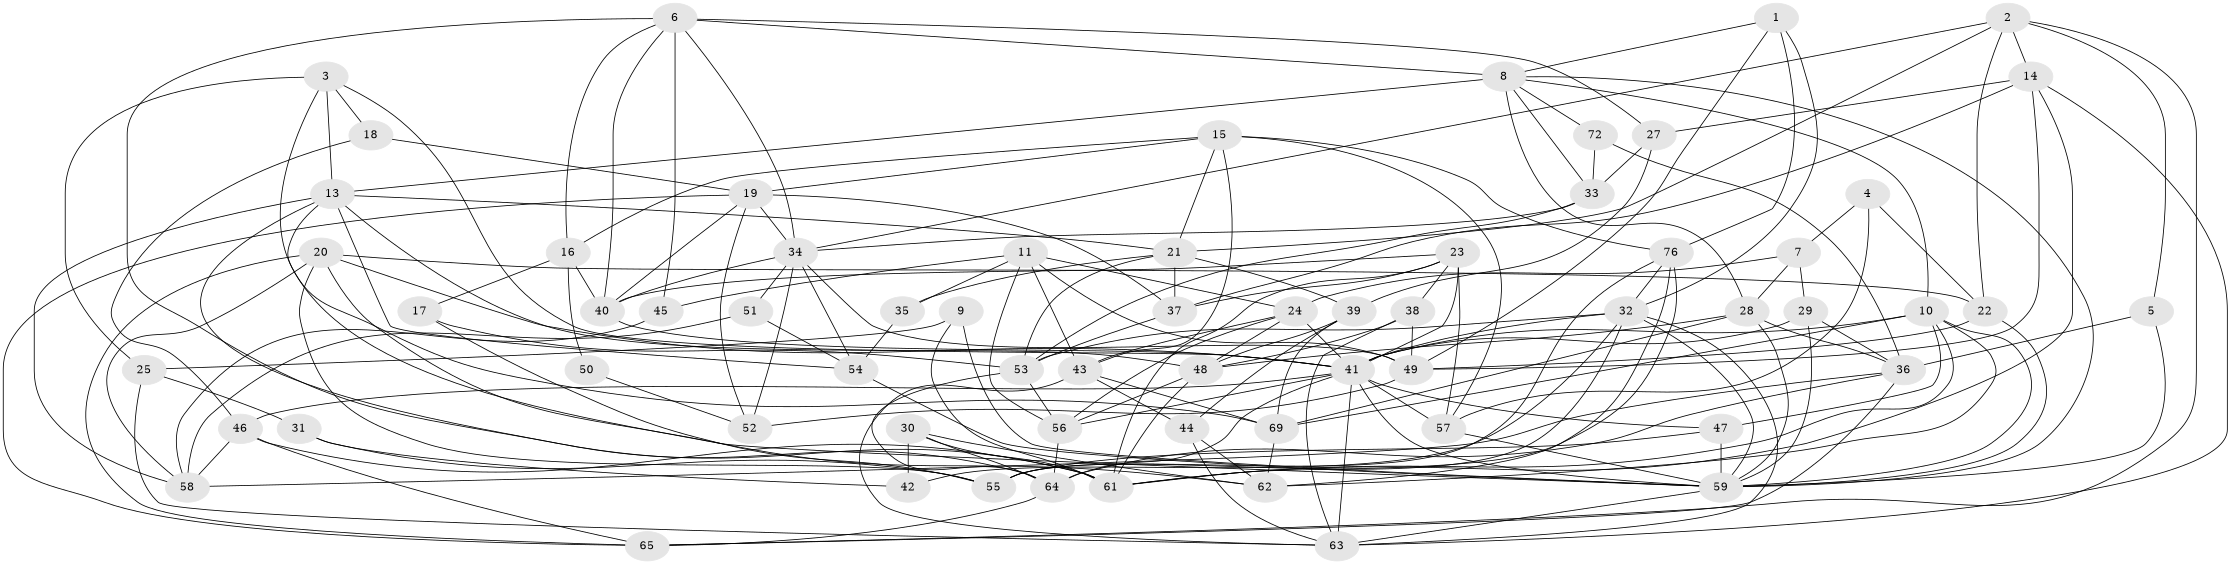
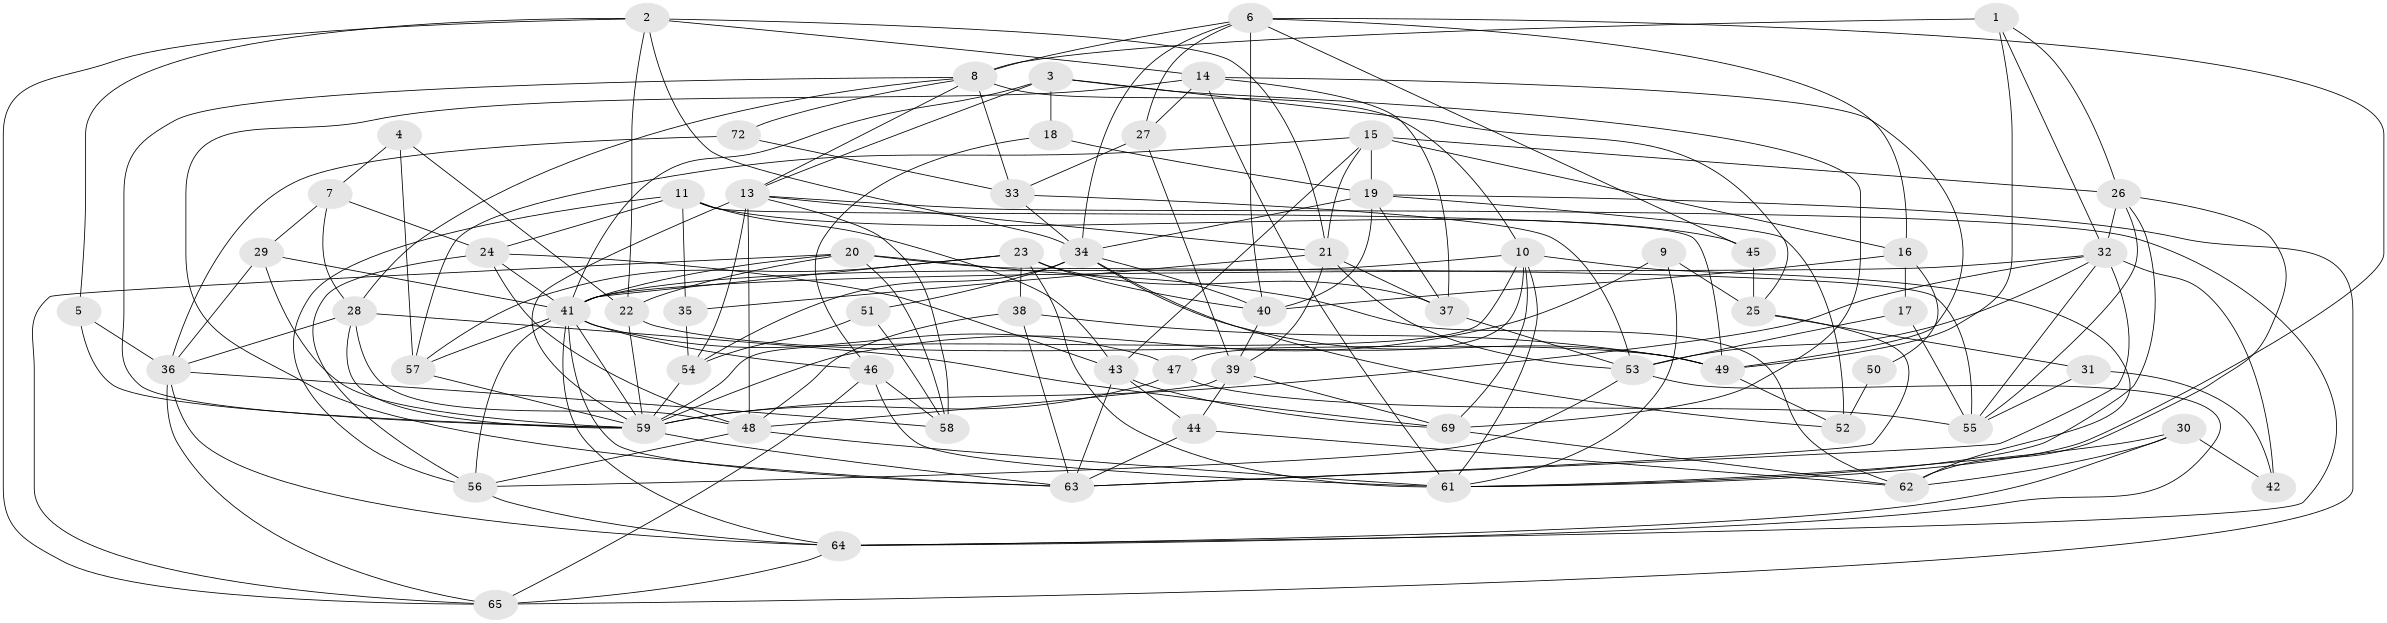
node "76": label "76" -> "26"
edge "45" -- "58": now "45" -- "25"
edge "40" -- "41": now "40" -- "39"
